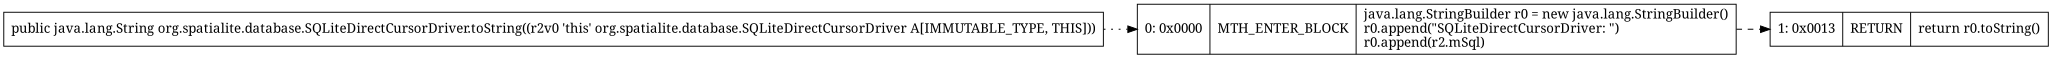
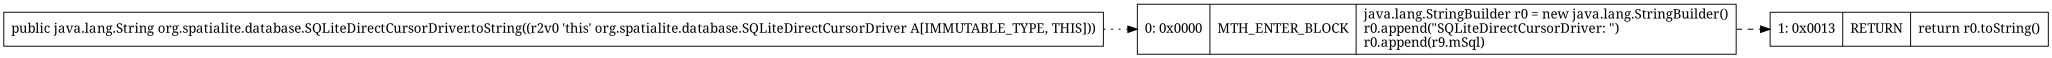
node "0: 0x0000": text "r0.append(r2.mSql)" -> "r0.append(r9.mSql)"
